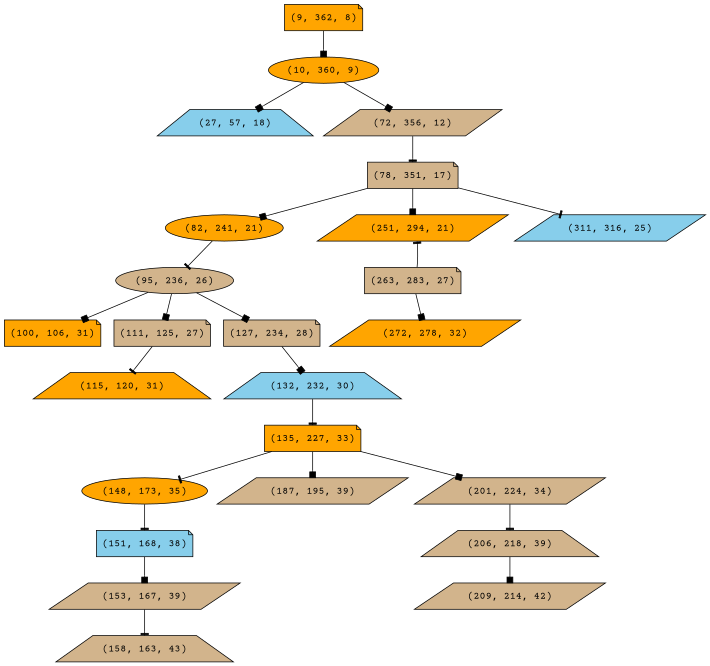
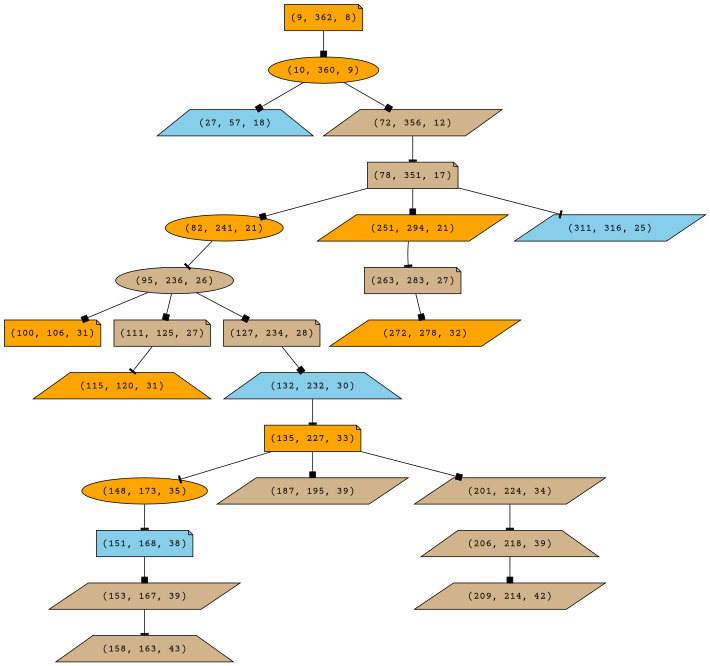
edge "(263, 283, 27)" -> "(251, 294, 21)": reversed
